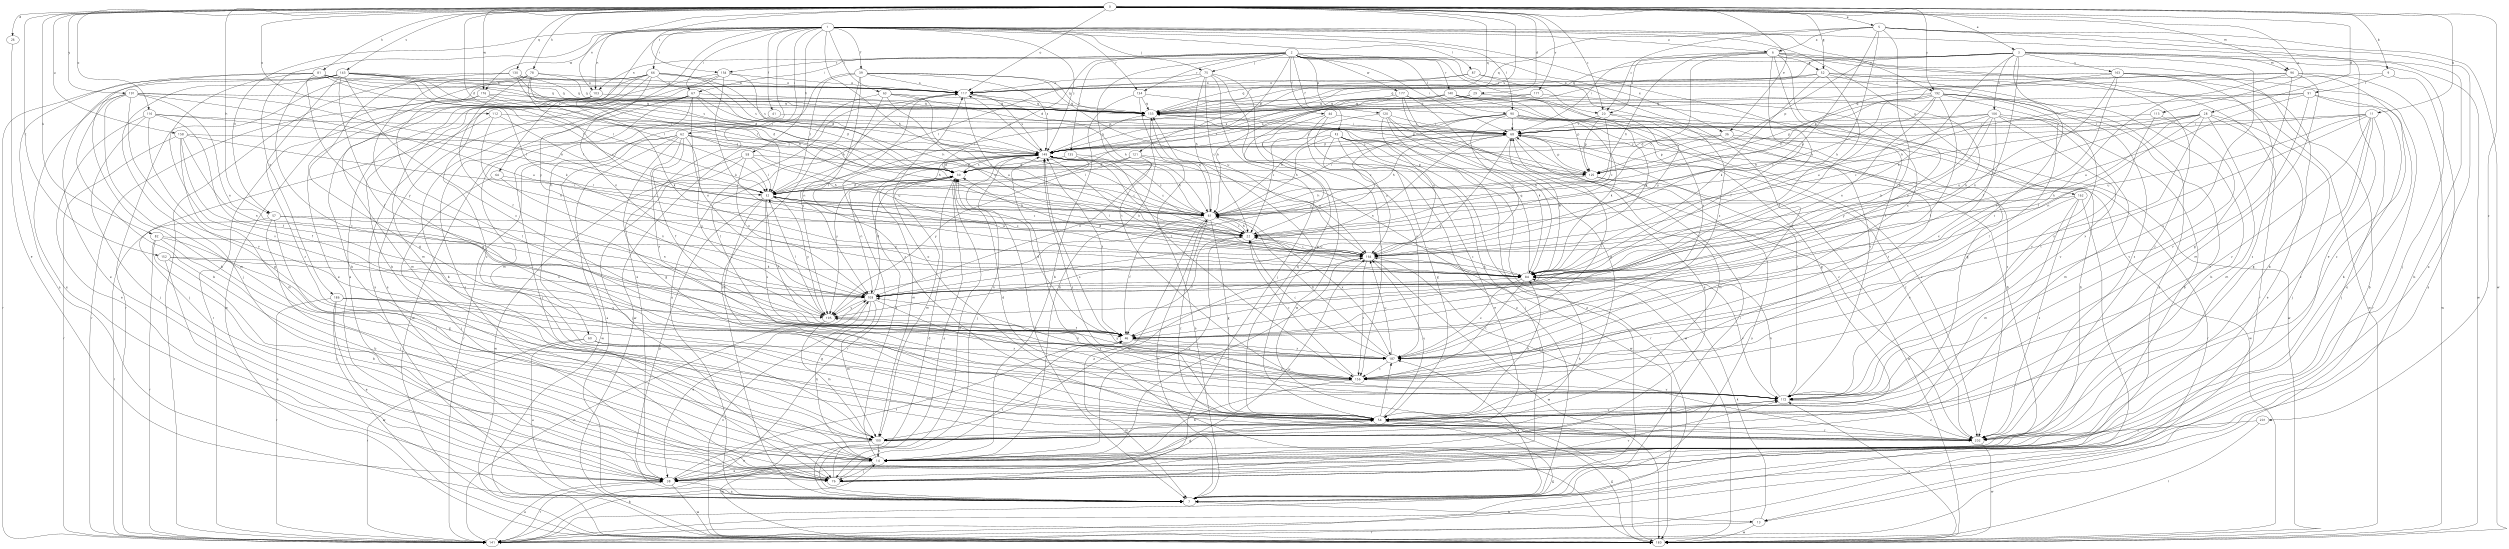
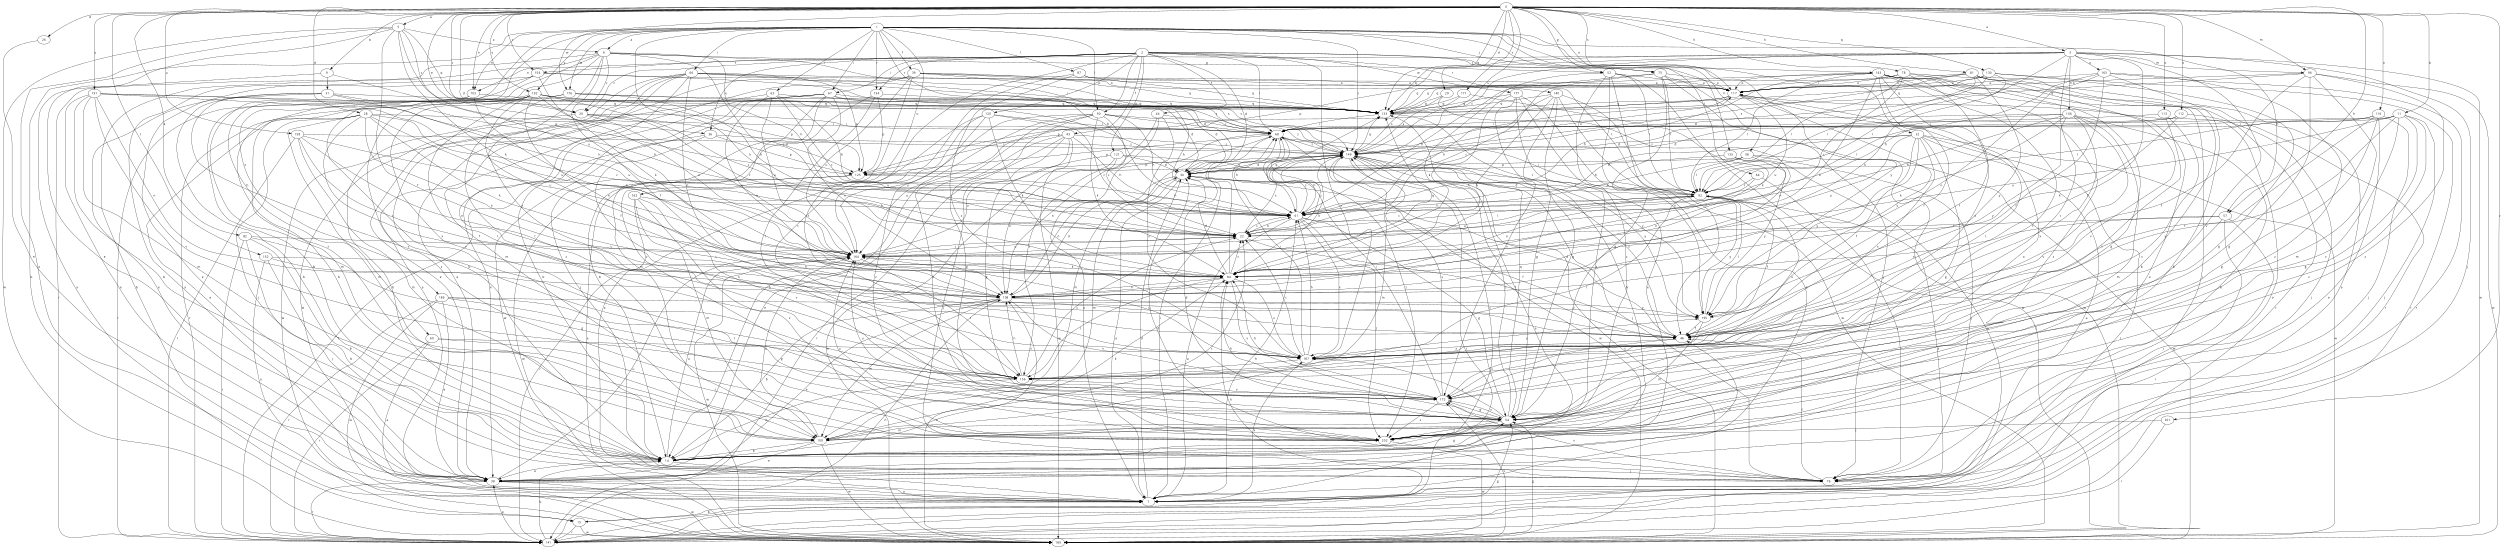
node "41": removed
